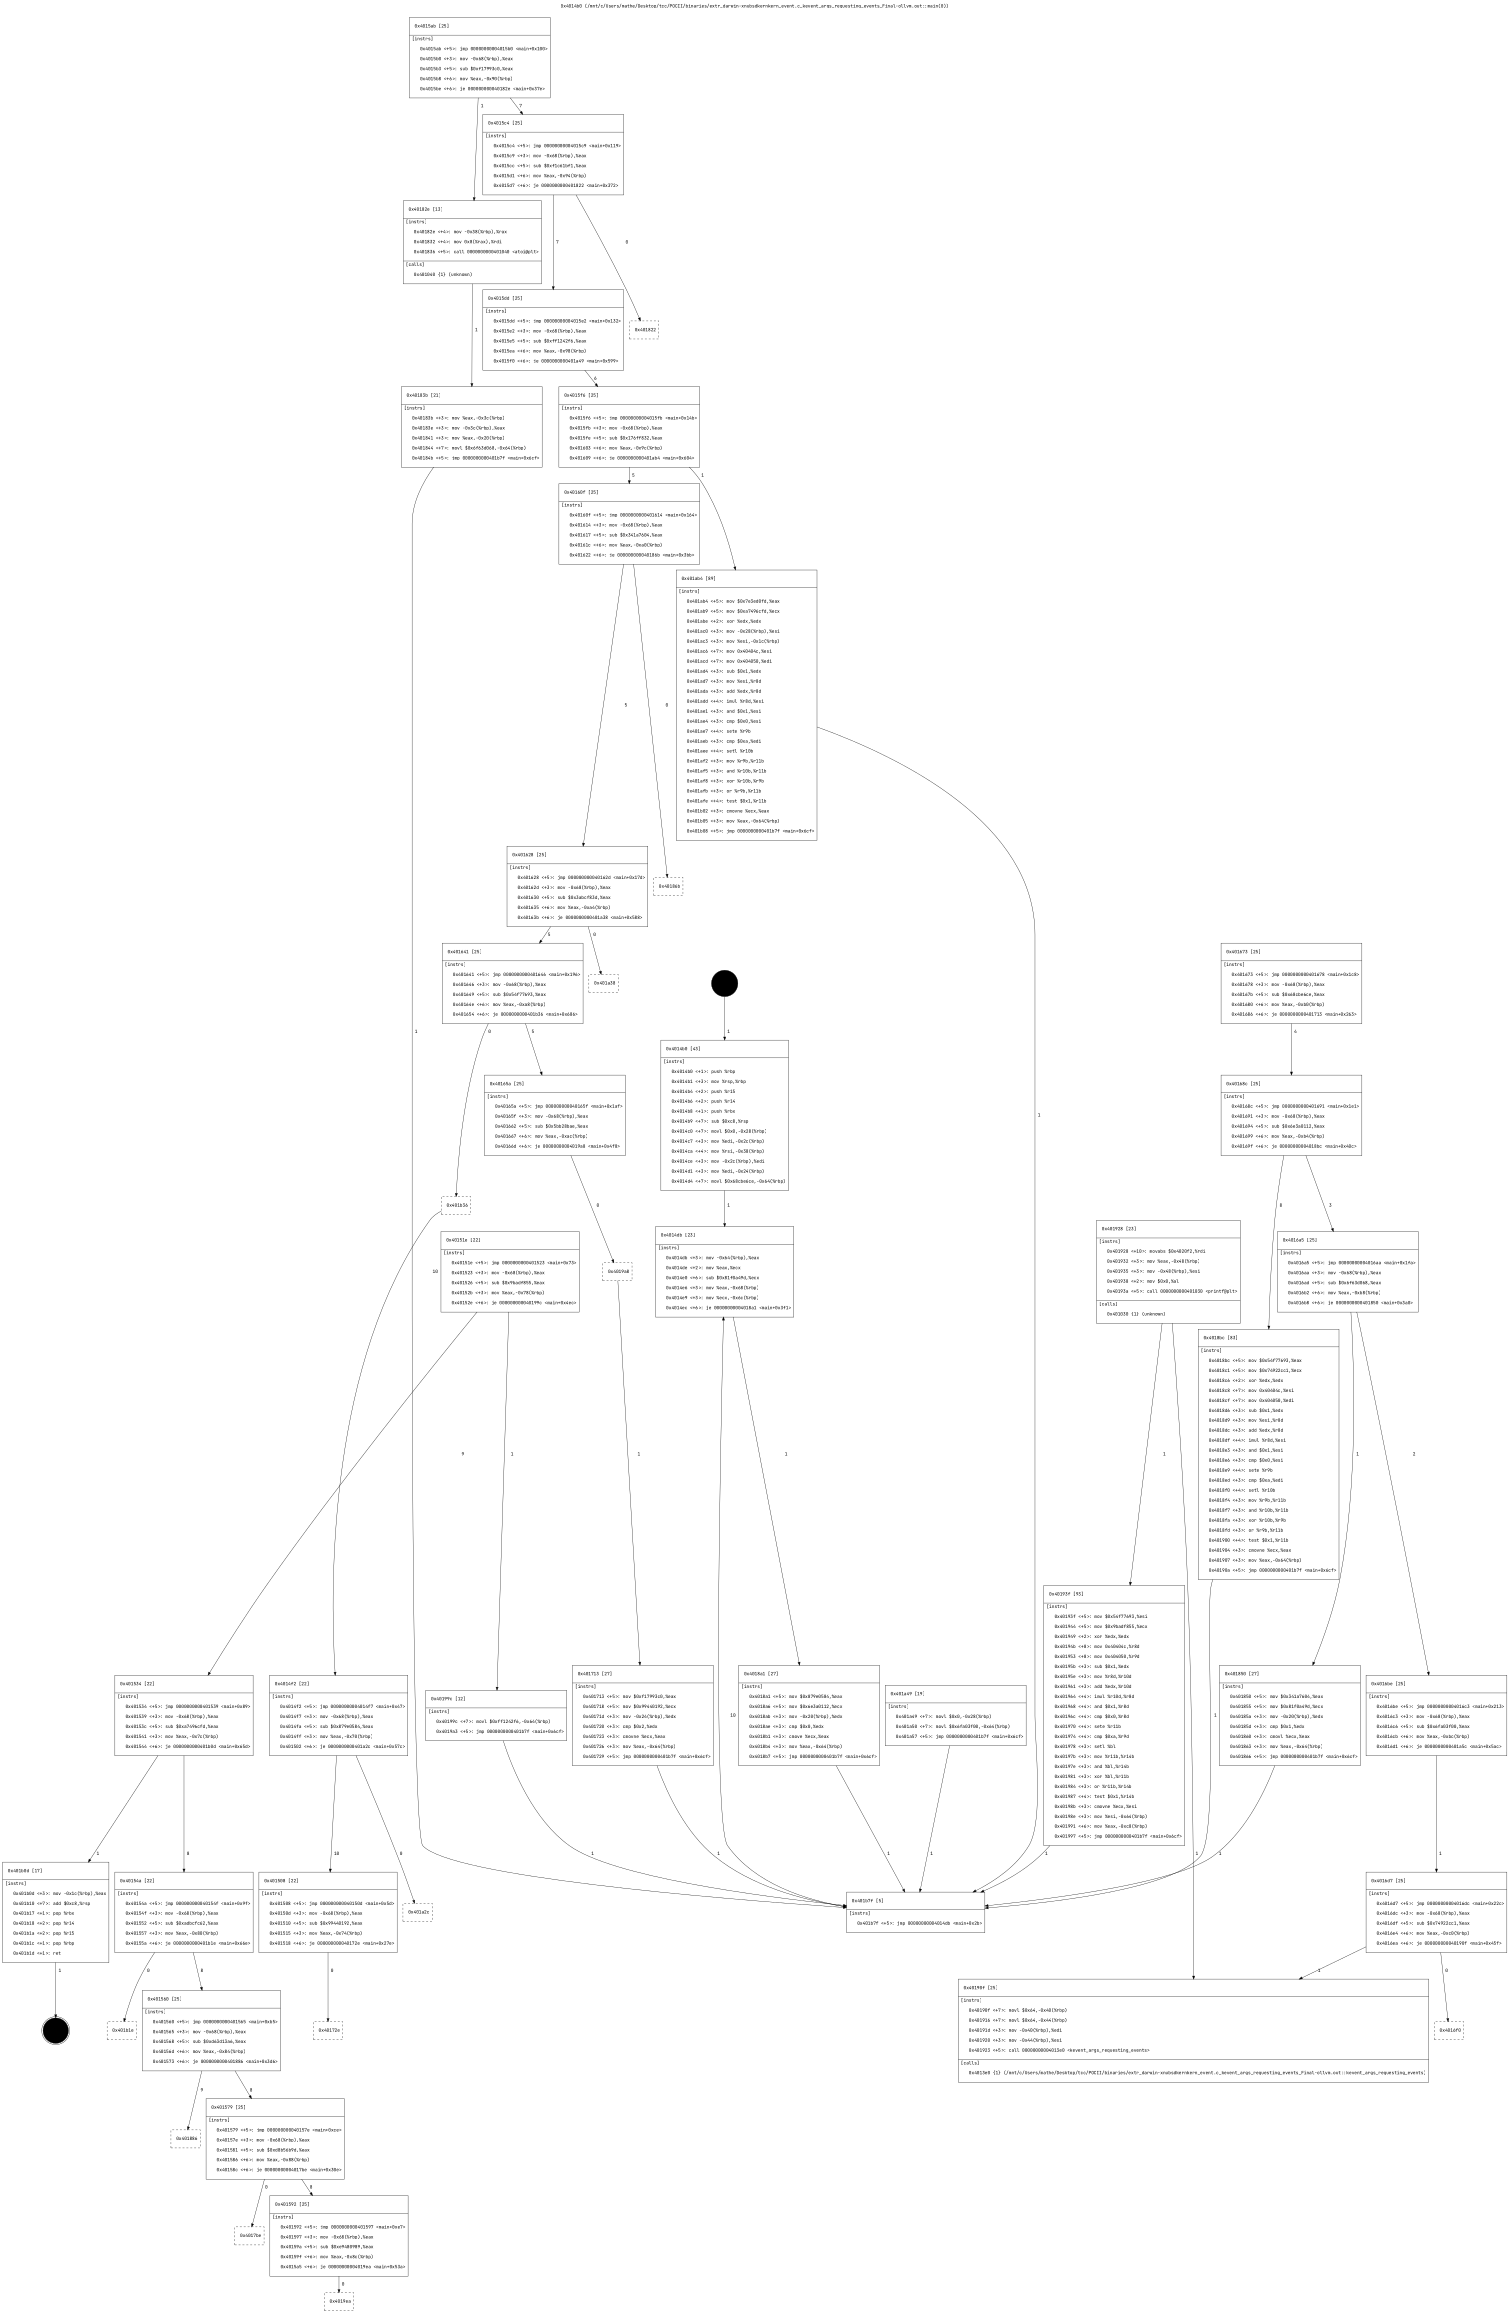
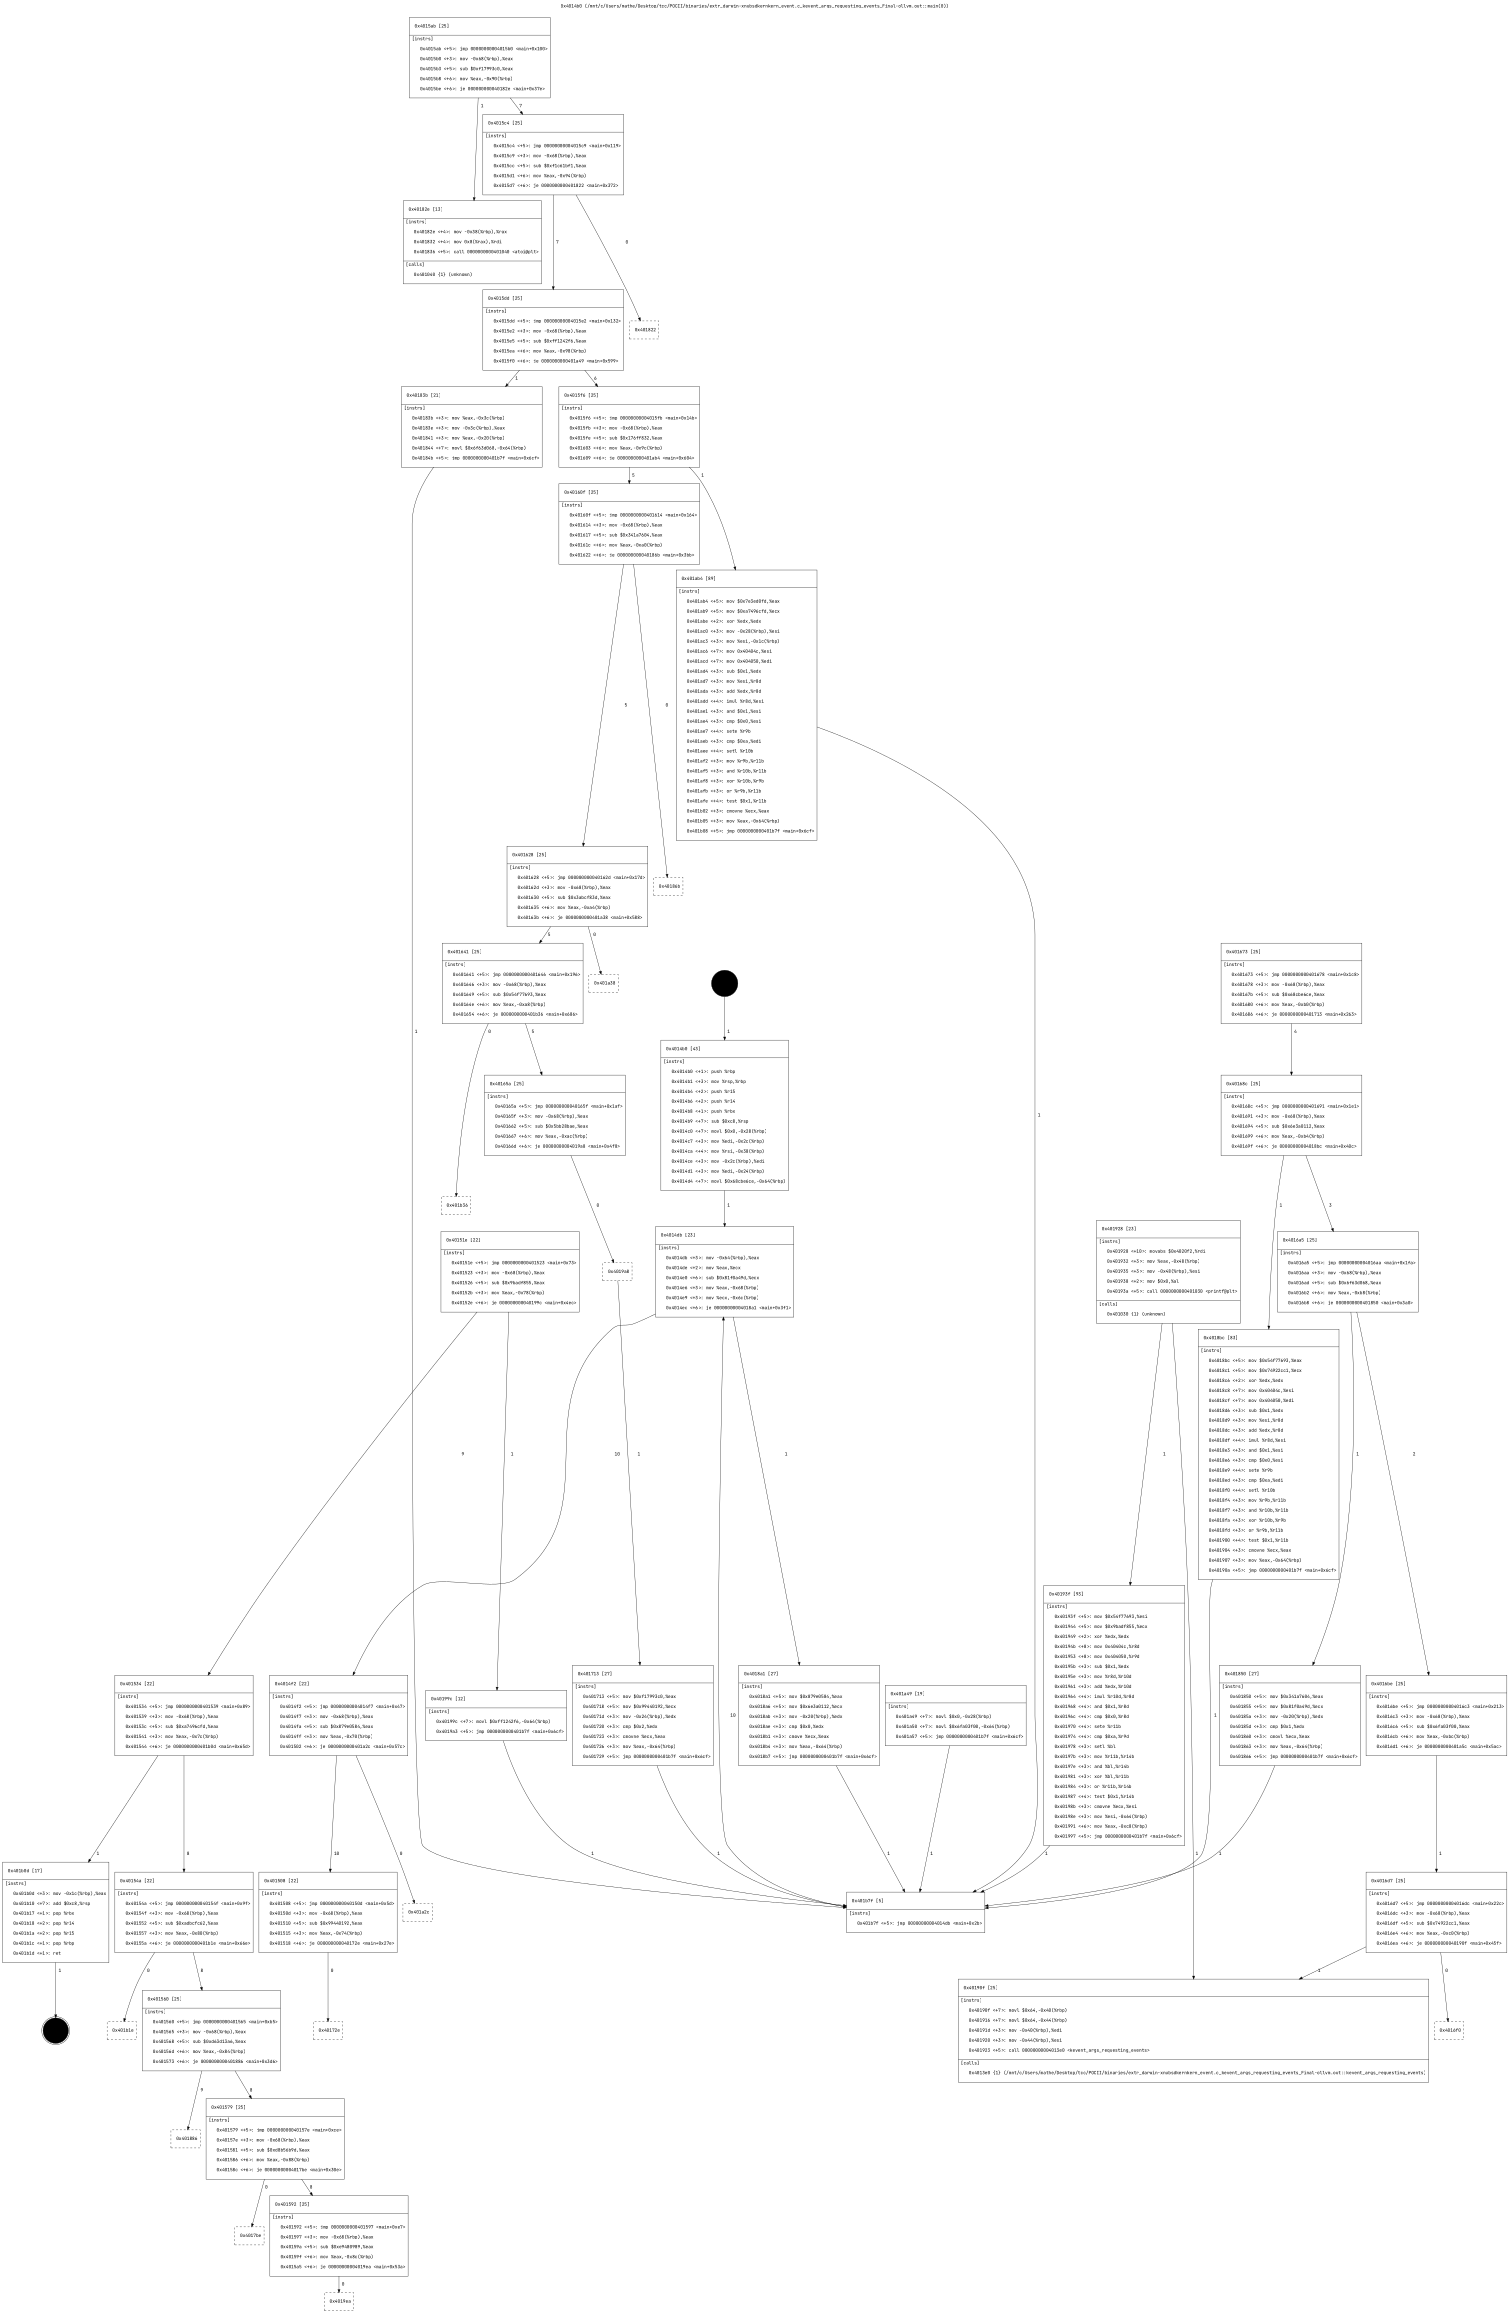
edge "0x40182e [13]" -> "0x40183b [21]": now "0x4015dd [25]" -> "0x40183b [21]"
edge "0x40168c [25]" -> "0x4018bc [83]": label " 8" -> " 1"
edge "0x401b36" -> "0x4014f2 [22]": now "0x4014db [23]" -> "0x4014f2 [22]"
